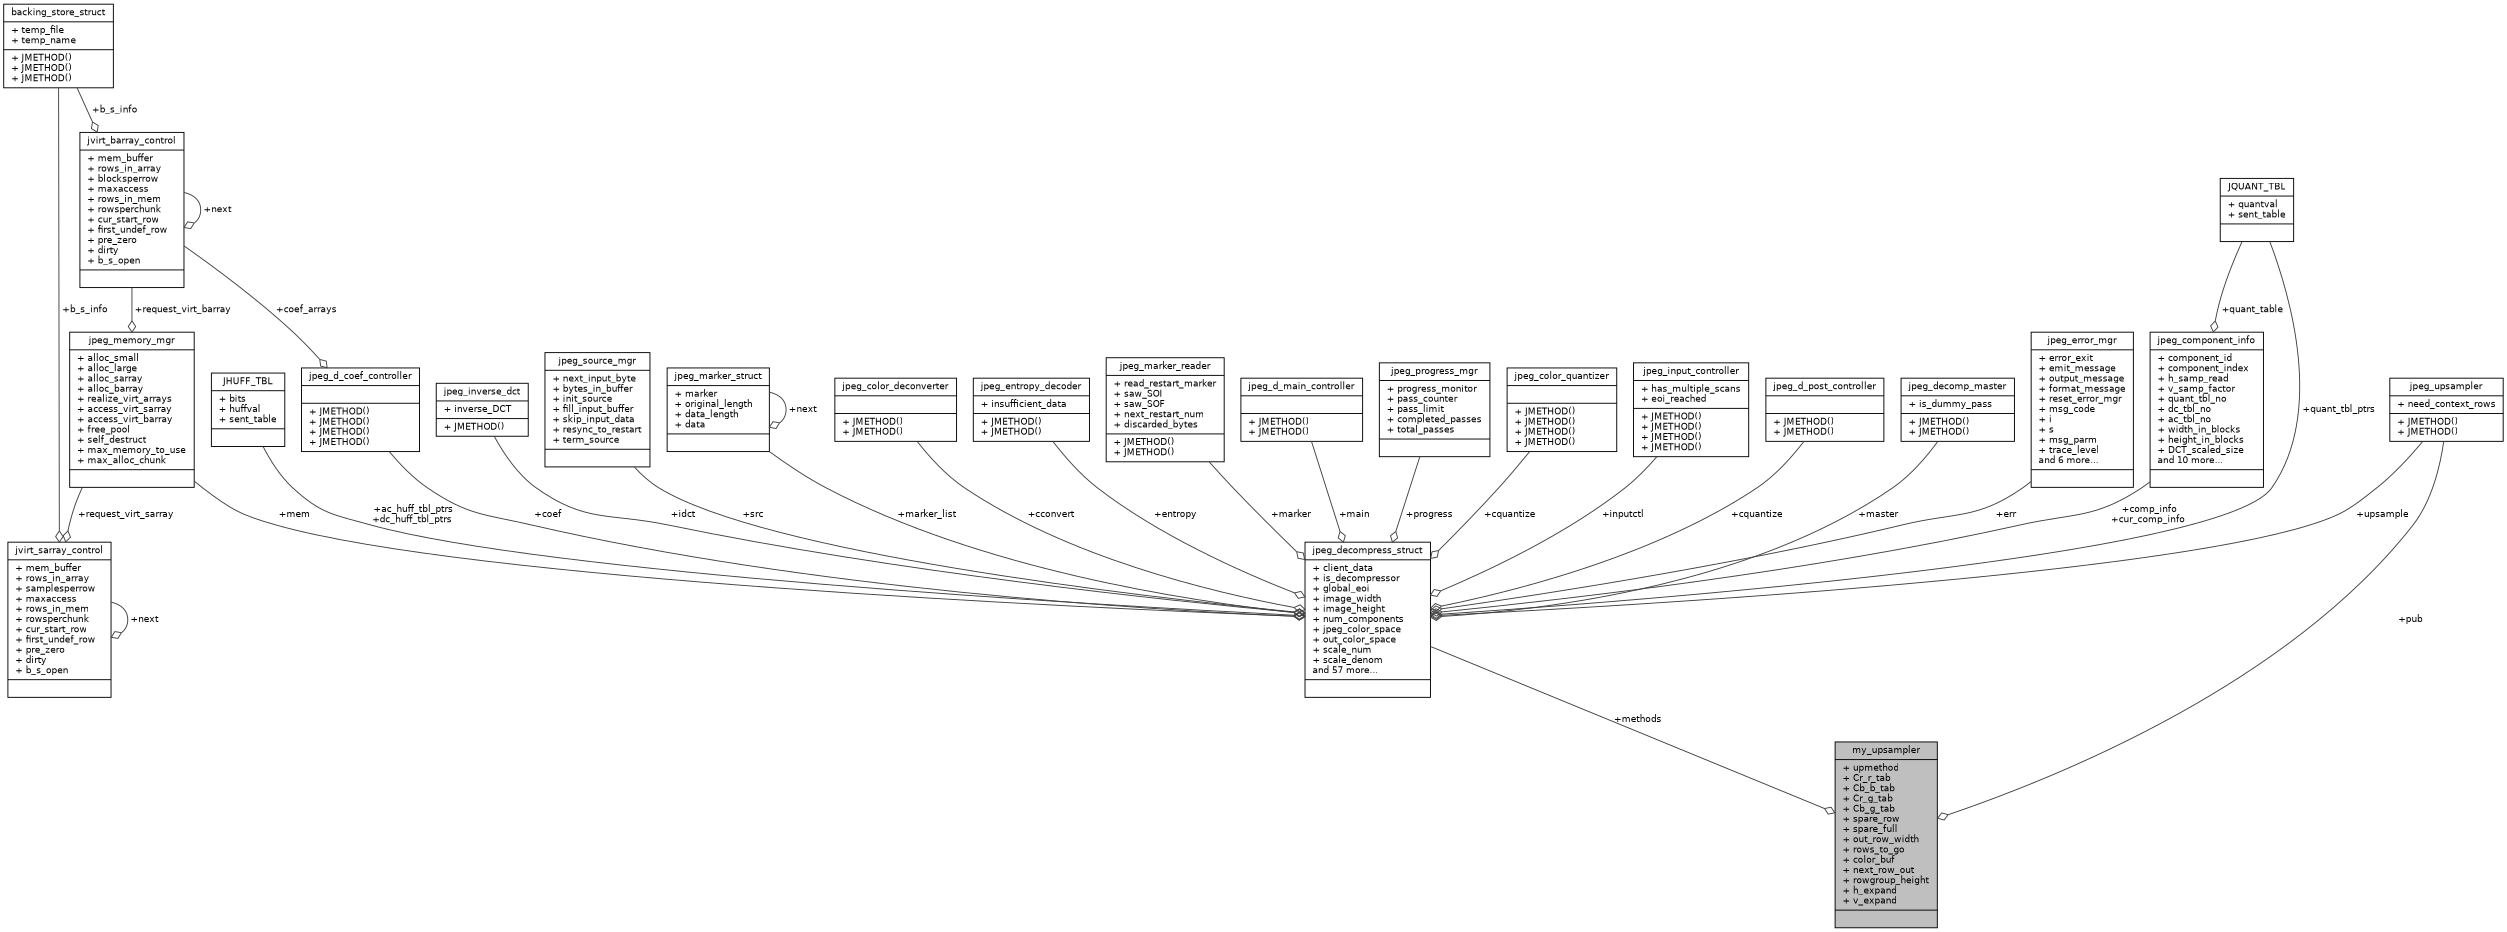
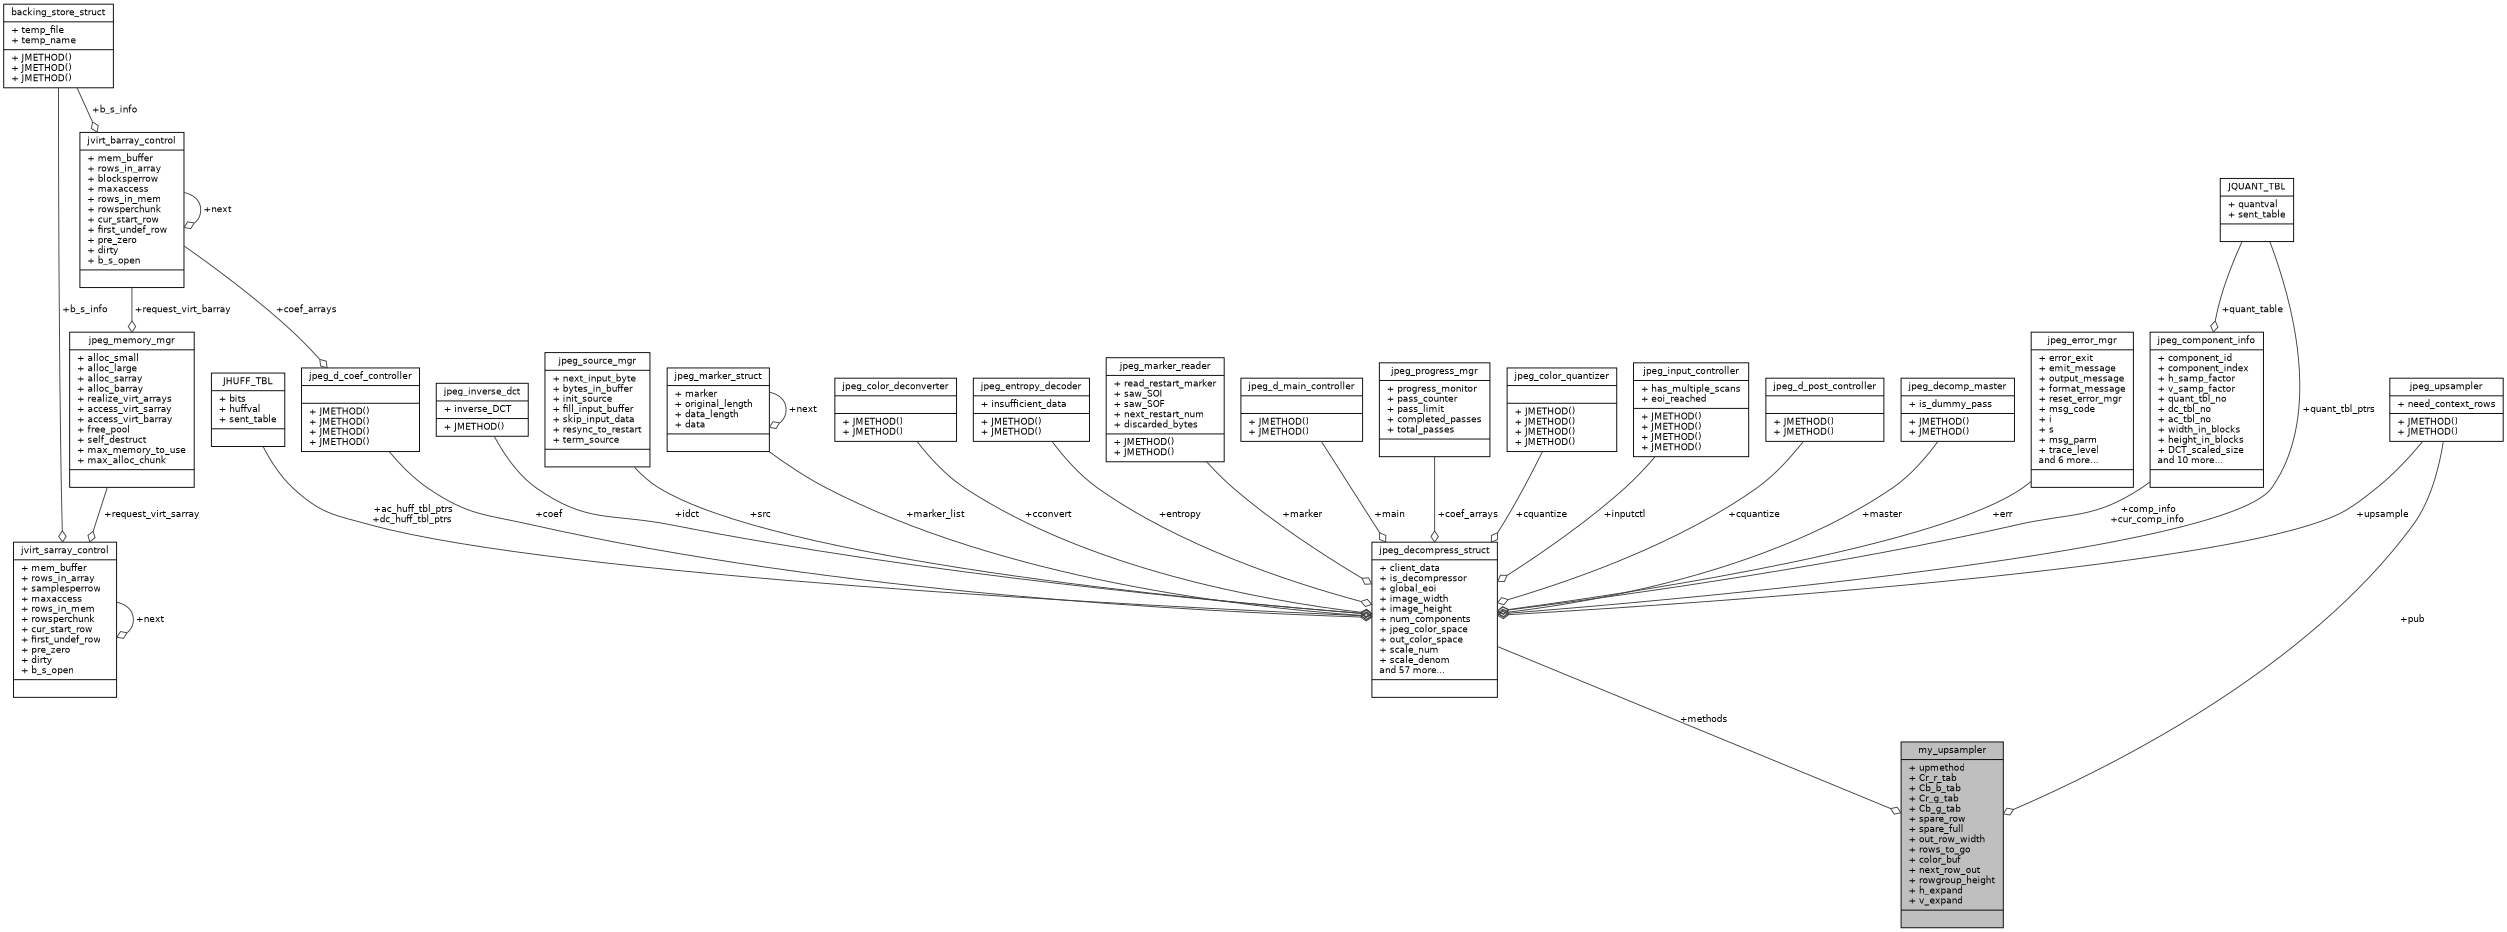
node "jpeg_component_info": text "+ h_samp_read" -> "+ h_samp_factor"
edge "jpeg_progress_mgr" -> "jpeg_decompress_struct": label " +progress" -> " +coef_arrays"
edge "jpeg_memory_mgr" -> "jpeg_decompress_struct": removed, label "+mem"
